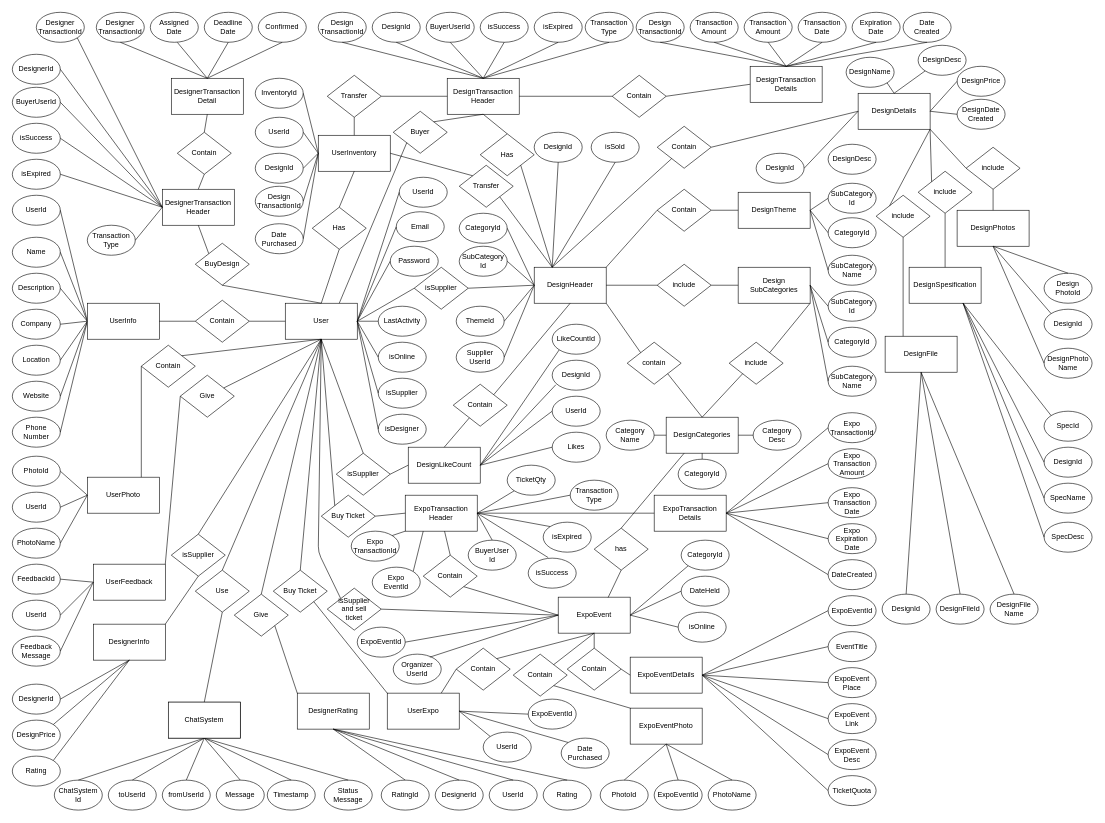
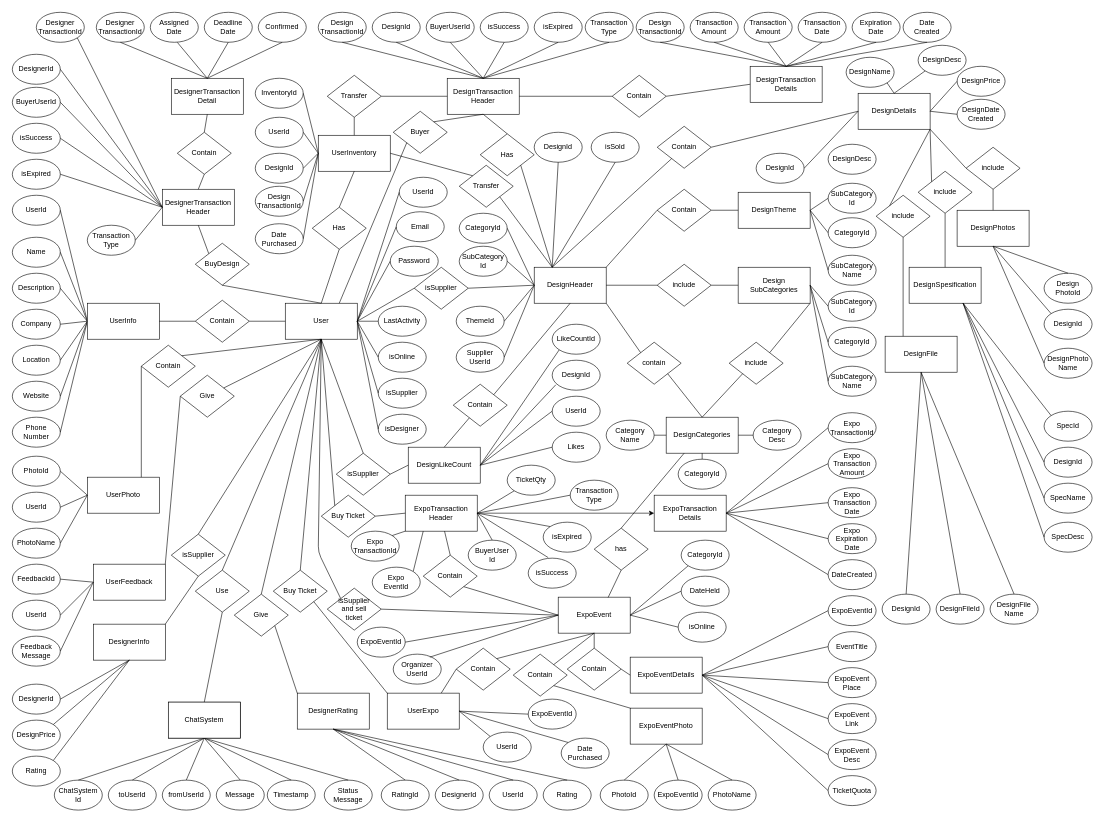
edge "ExpoTransaction Header" -- "ExpoTransaction Details": arrowhead none -> classic
